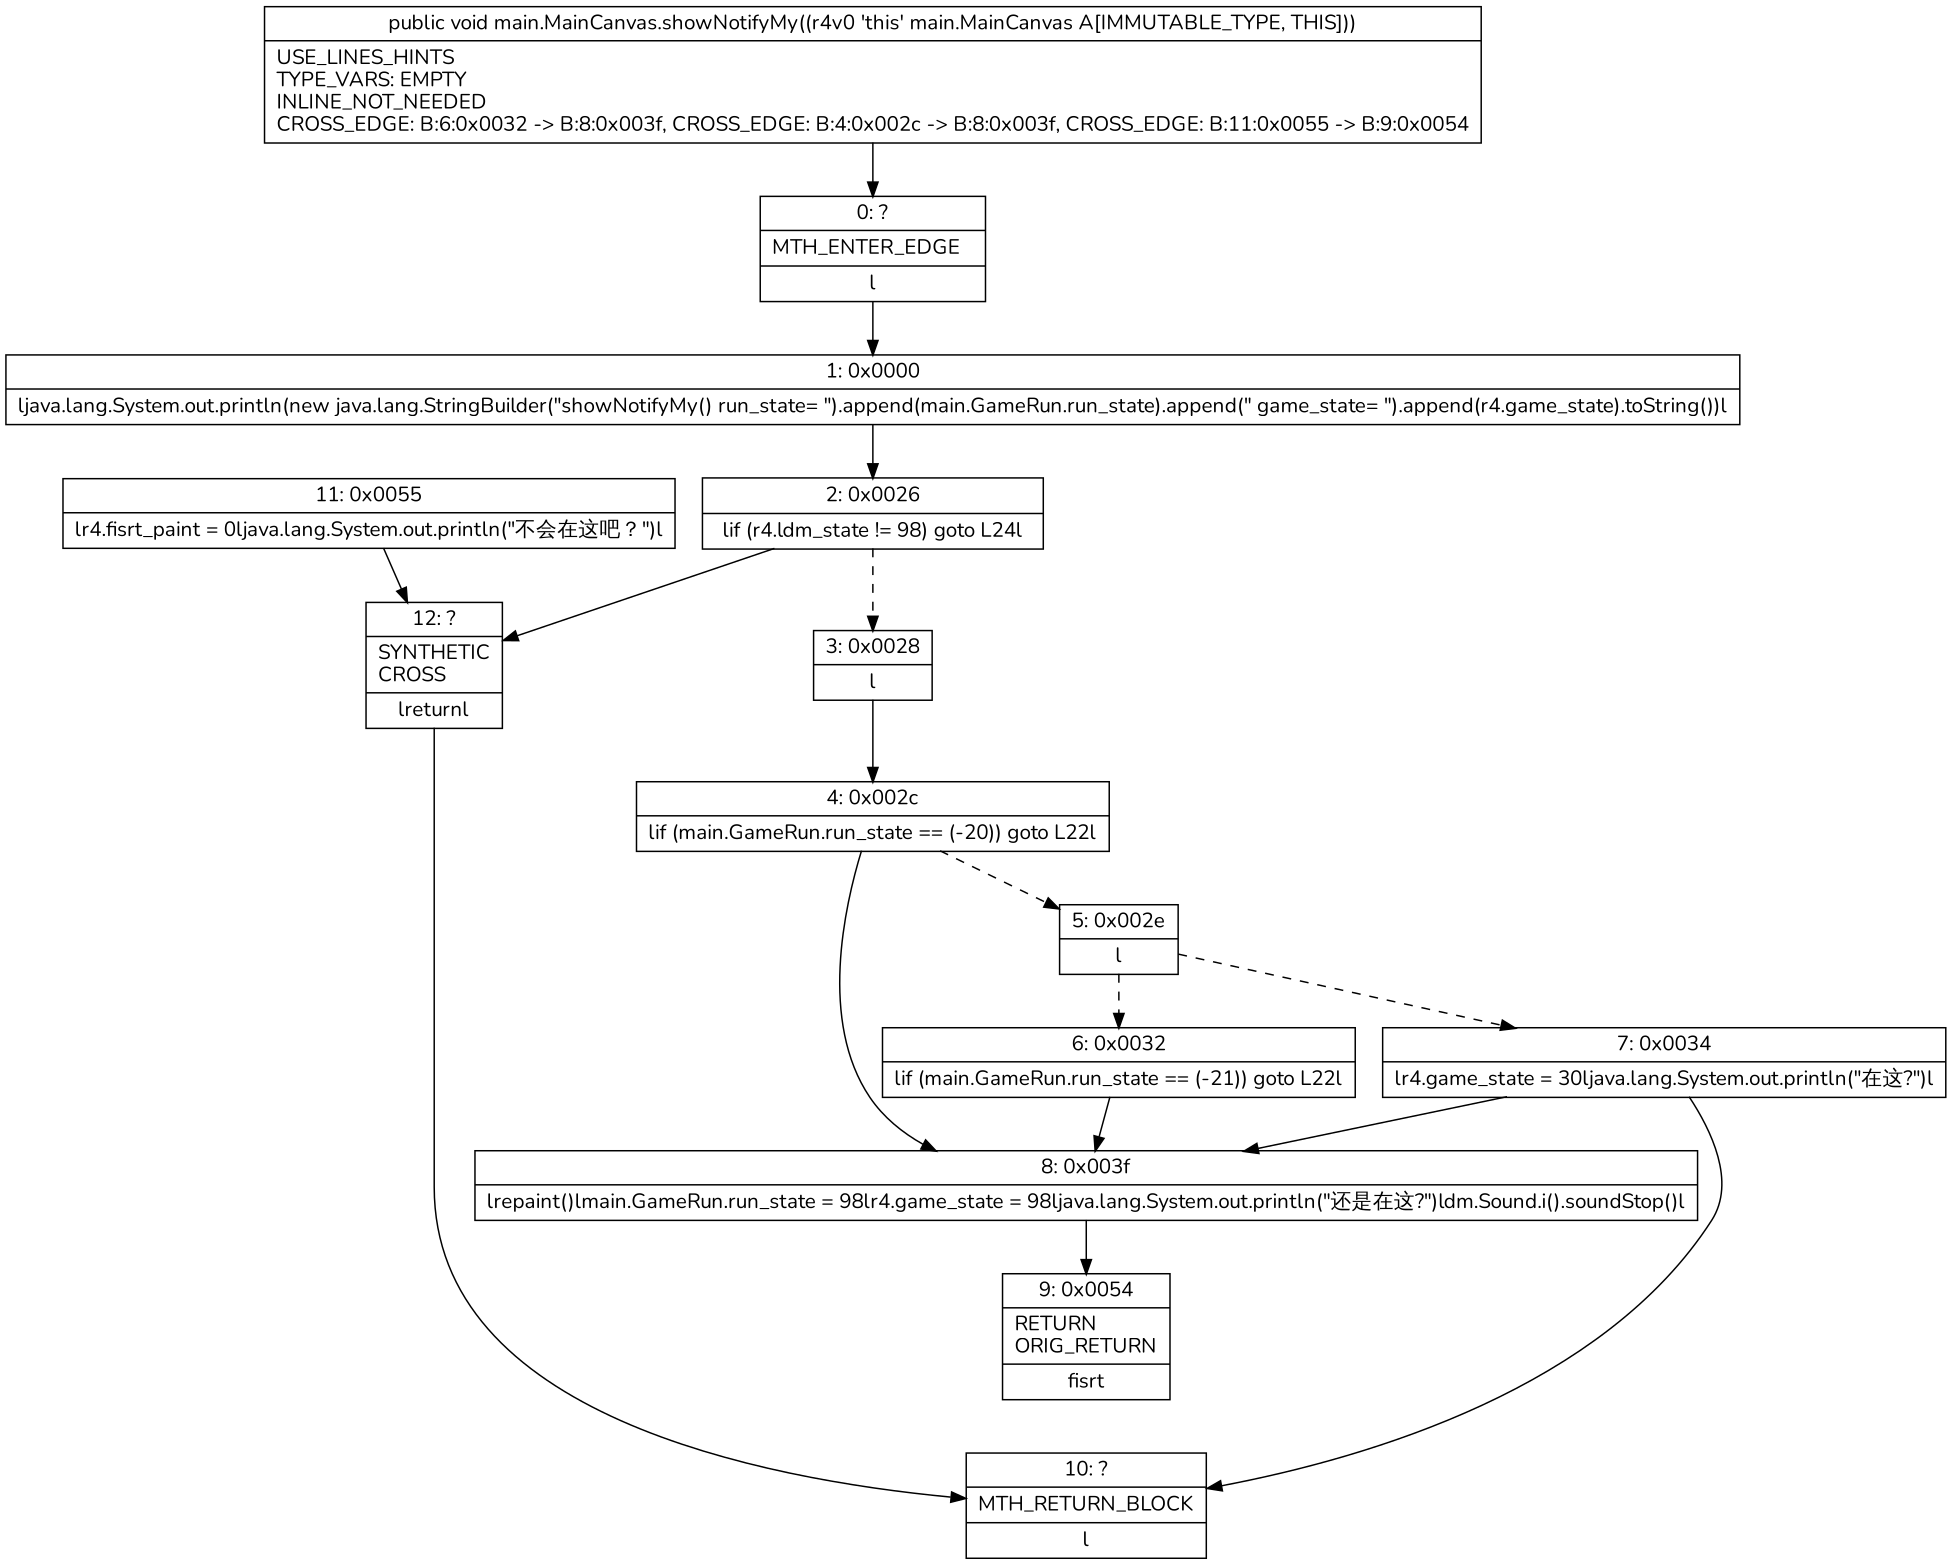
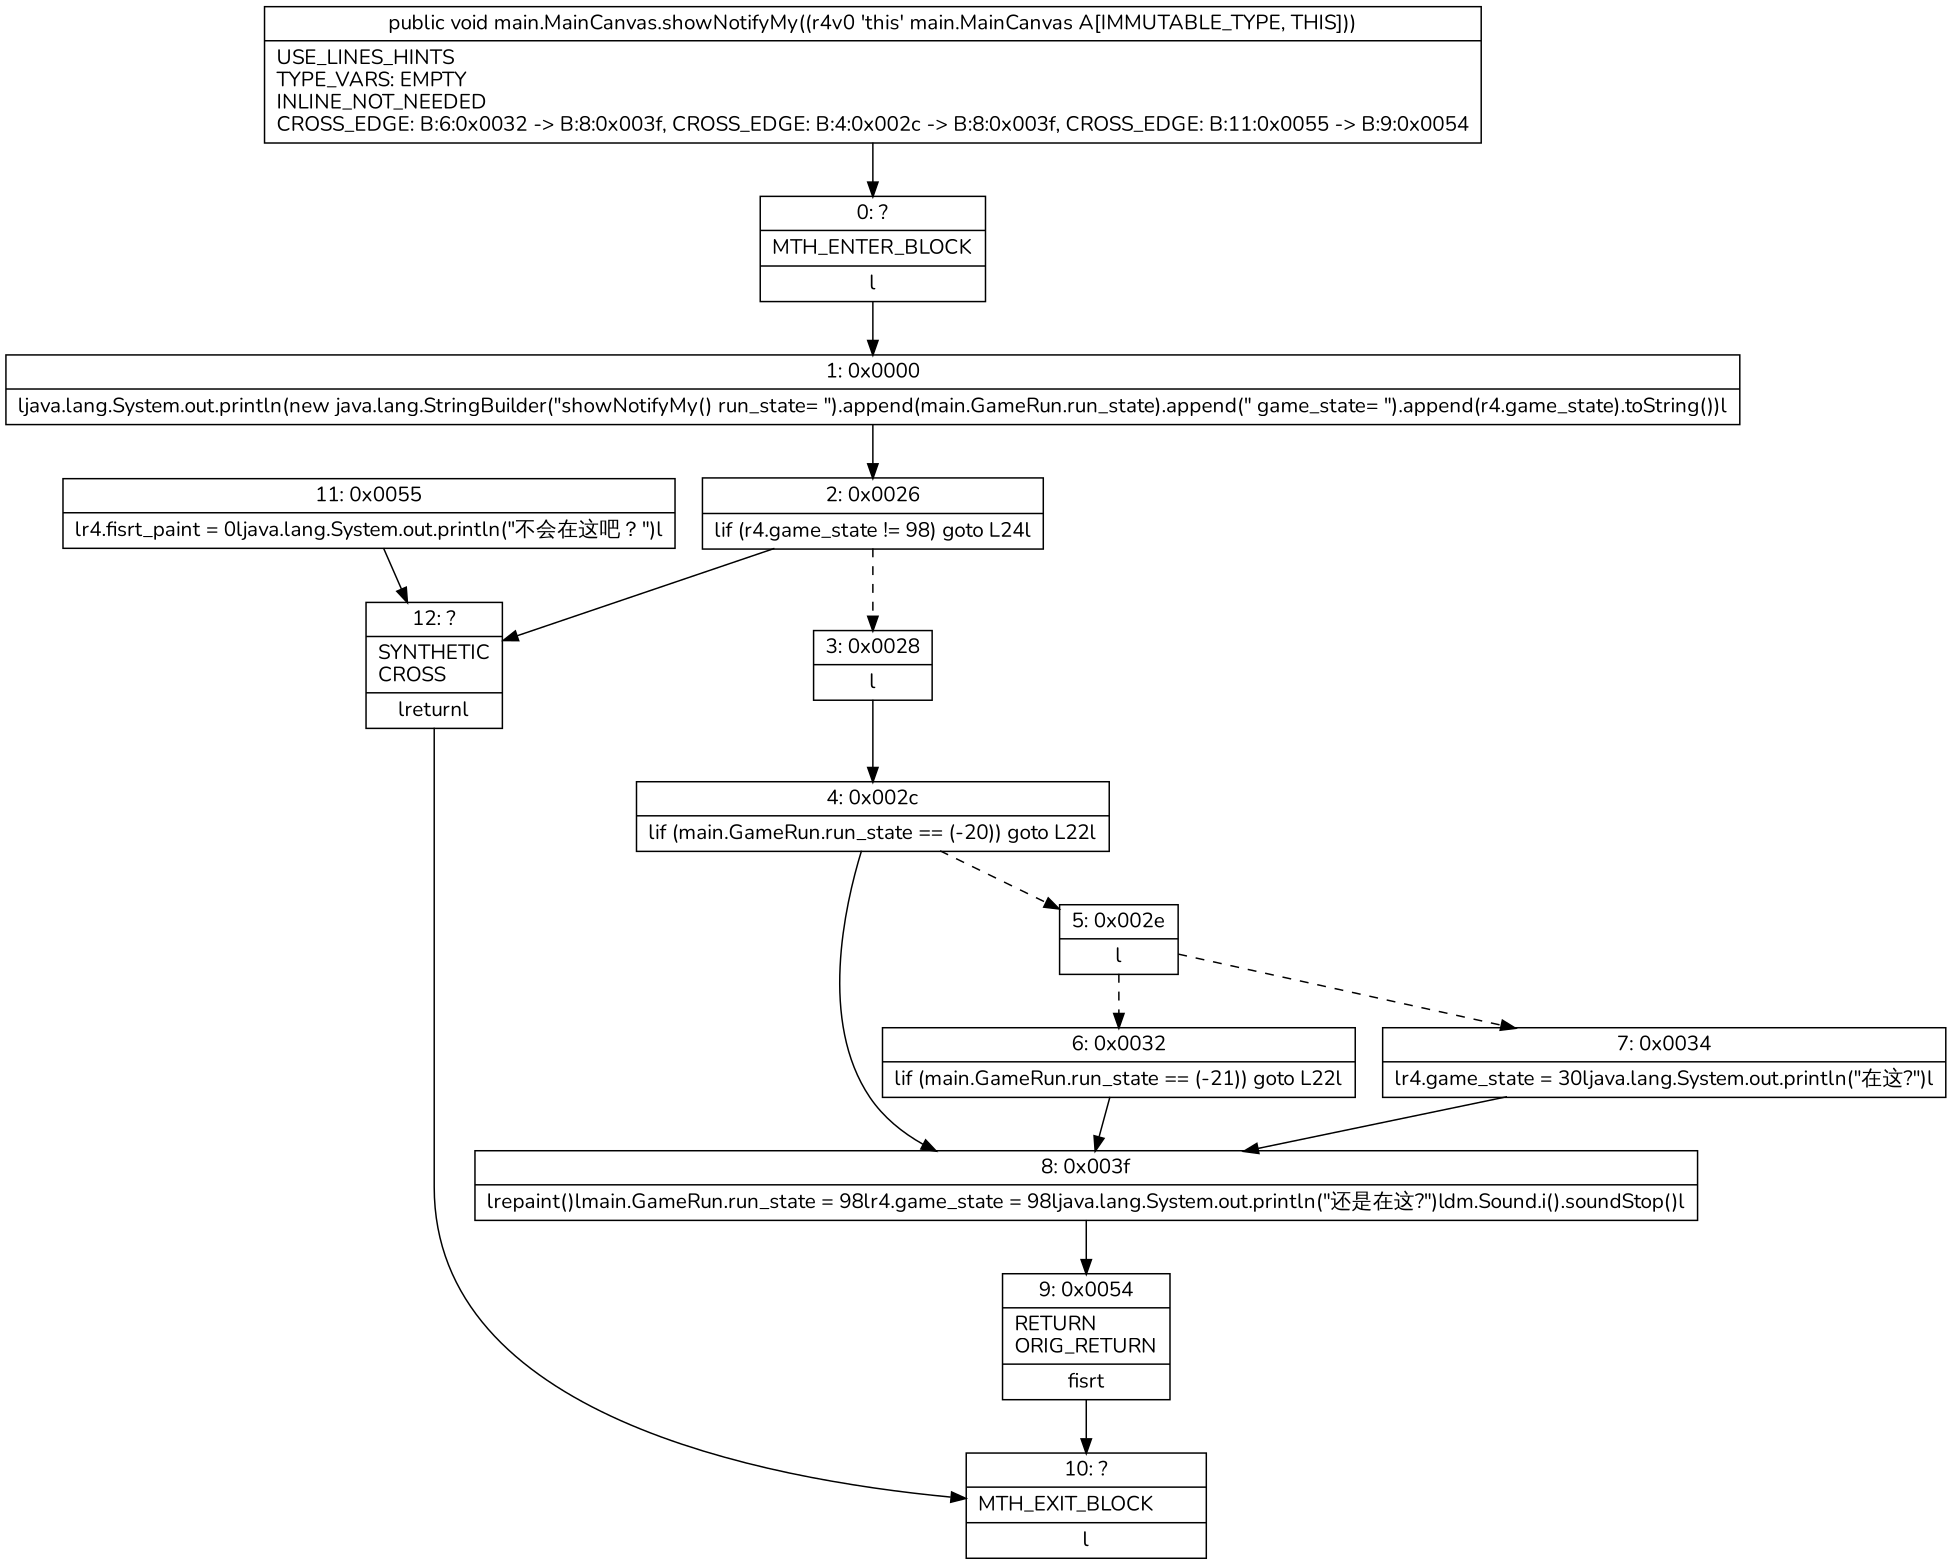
node "0: ?": text "MTH_ENTER_EDGE" -> "MTH_ENTER_BLOCK"
node "2: 0x0026": text "lif (r4.ldm_state != 98) goto L24l" -> "lif (r4.game_state != 98) goto L24l"
edge "7: 0x0034" -> "10: ?": now "9: 0x0054" -> "10: ?"
node "10: ?": text "MTH_RETURN_BLOCK" -> "MTH_EXIT_BLOCK"
